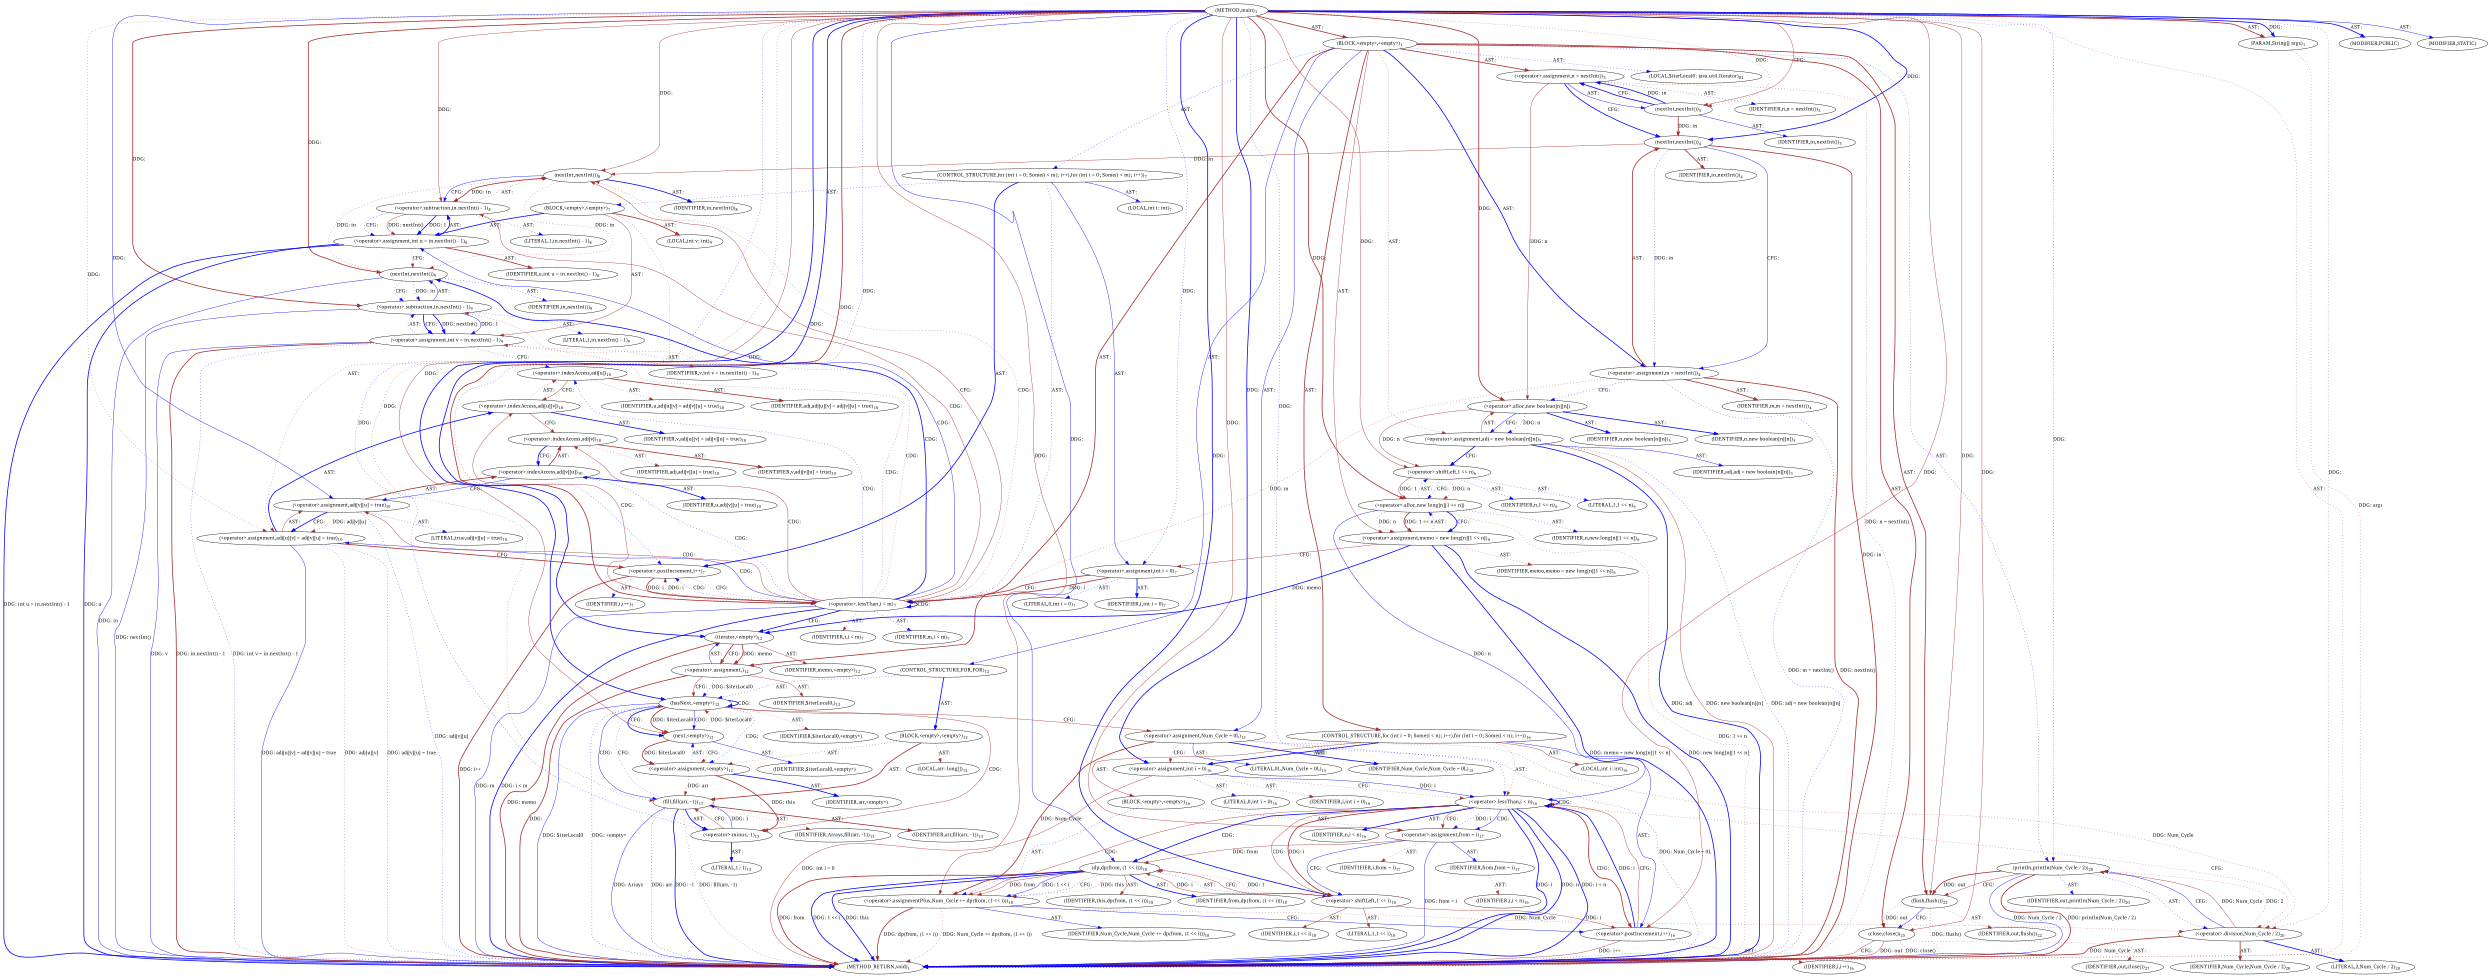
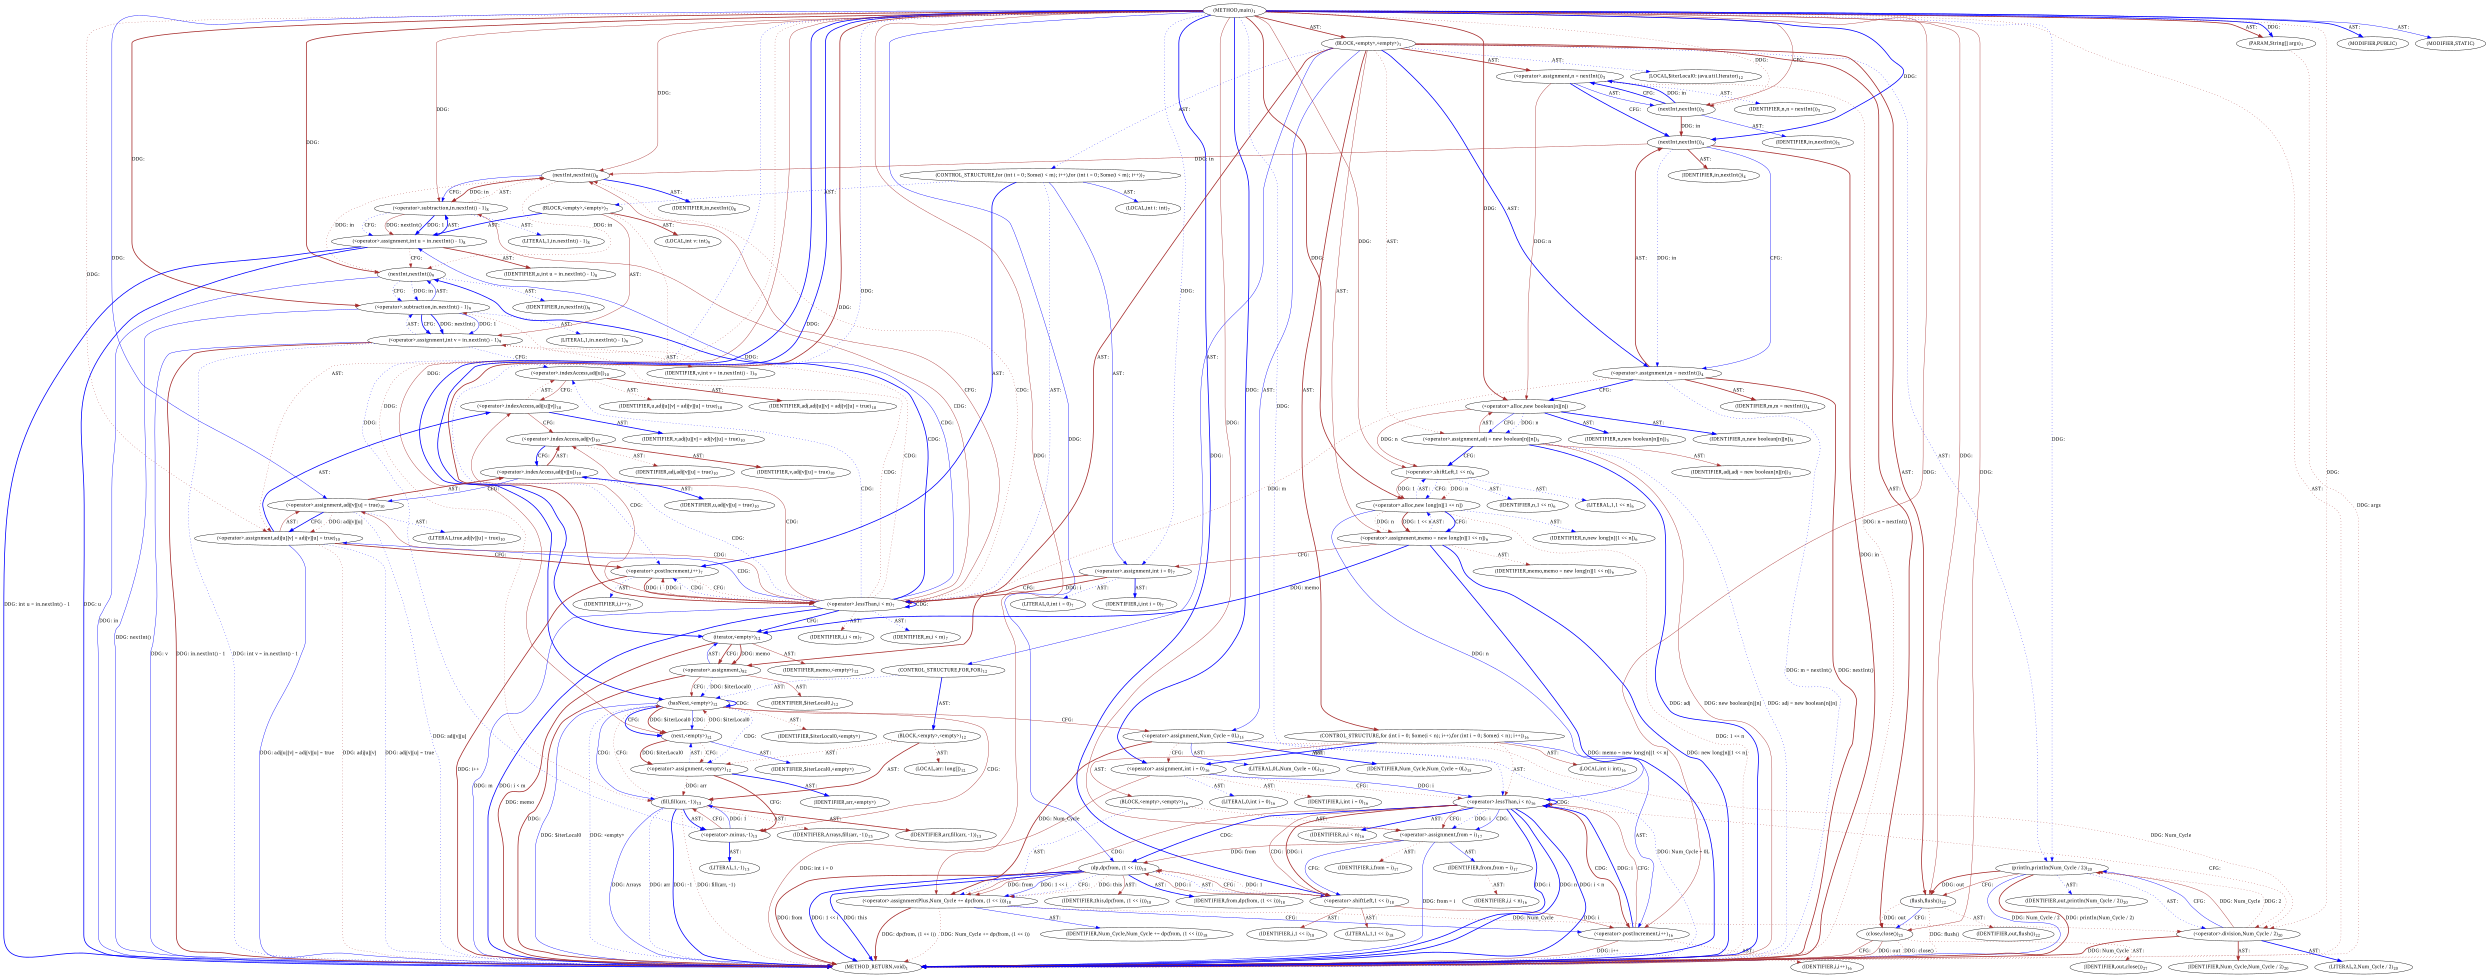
node "(LOCAL,$iterLocal0: java.util.Iterator)": text "82" -> "12"
edge "(<operator>.assignment,m = nextInt())" -> "(<operator>.alloc,new boolean[n][n])": style dotted -> bold
edge "(<operator>.assignment,adj = new boolean[n][n])" -> "(IDENTIFIER,adj,adj = new boolean[n][n])": color blue -> brown
node "(<operator>.assignment,)": text "12" -> "82"
edge "(<operator>.assignment,<empty>)" -> "(<operator>.minus,-1)": label "DDG: this" -> "CFG: "
